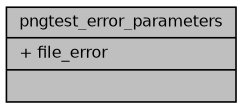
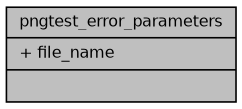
node "pngtest_error_parameters": text "+ file_error" -> "+ file_name"
